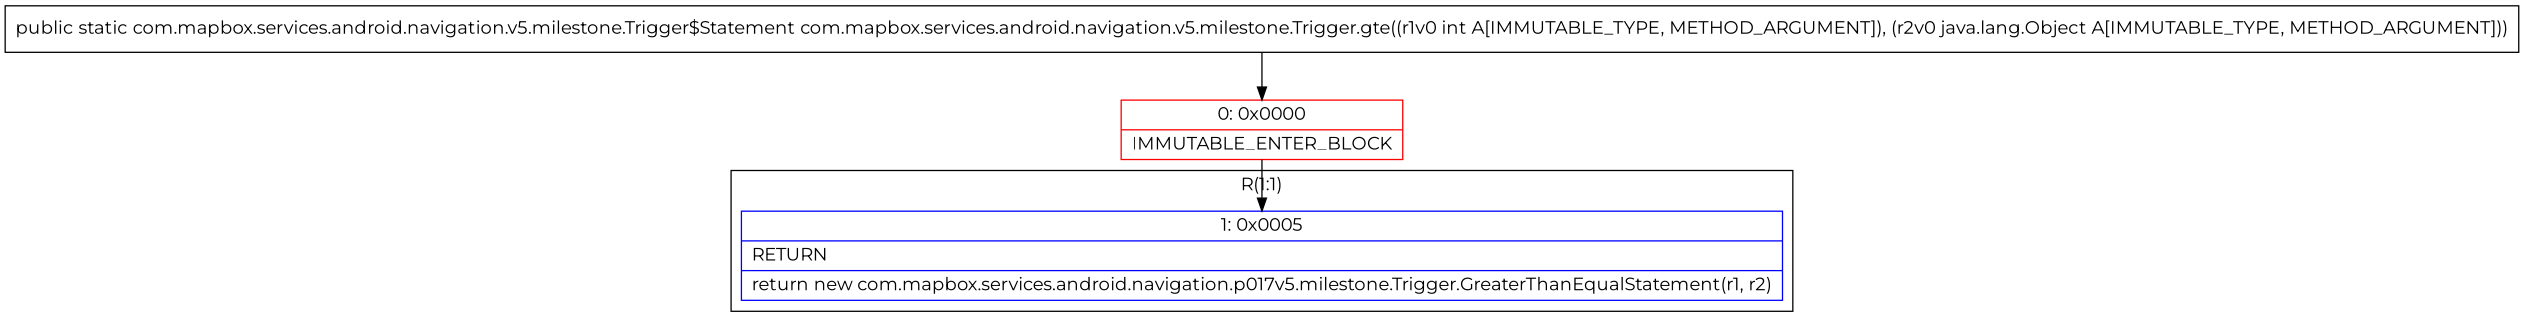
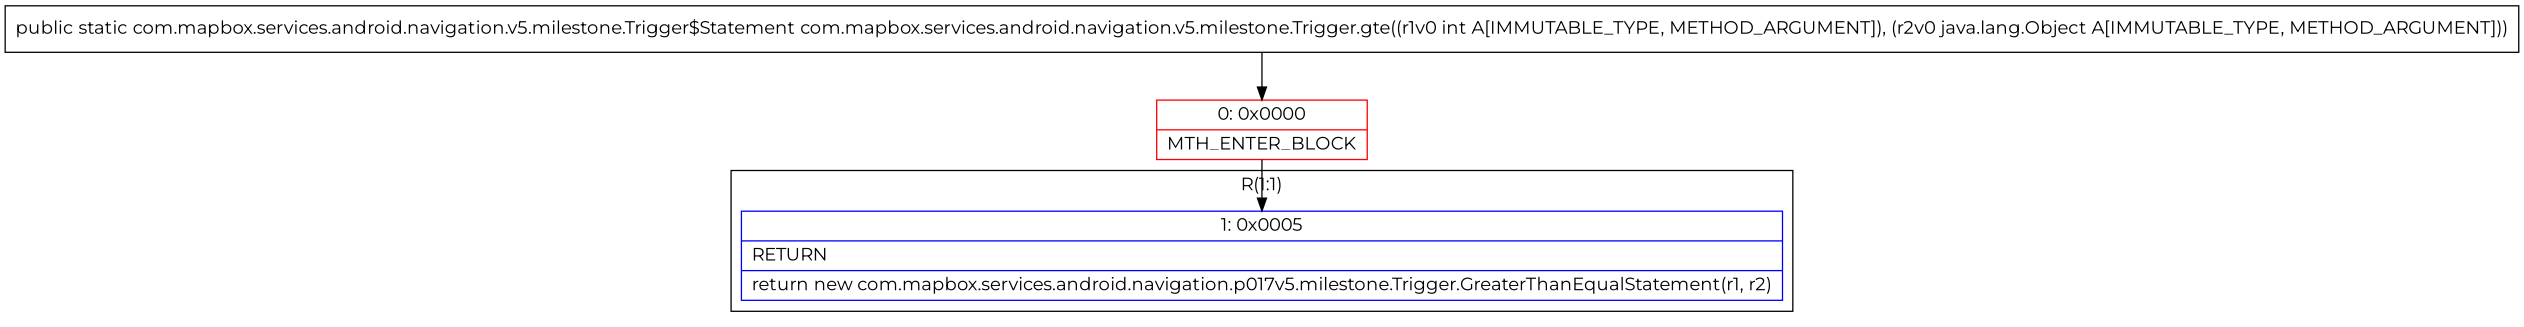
node "0: 0x0000": text "IMMUTABLE_ENTER_BLOCK" -> "MTH_ENTER_BLOCK"
